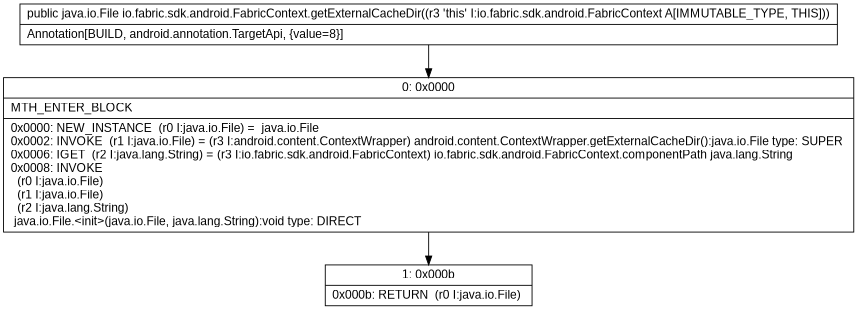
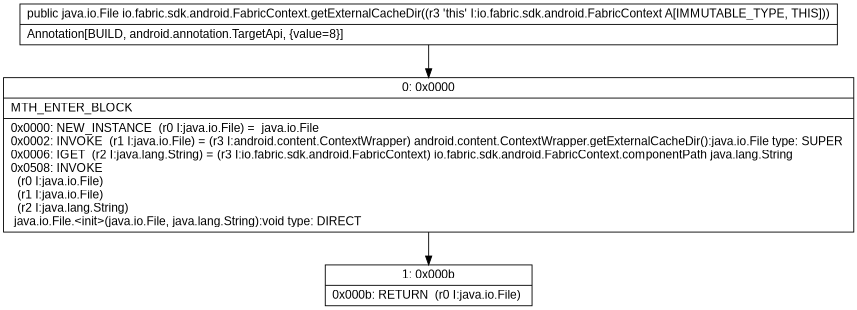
node "0: 0x0000": text "0x0008: INVOKE" -> "0x0508: INVOKE"
